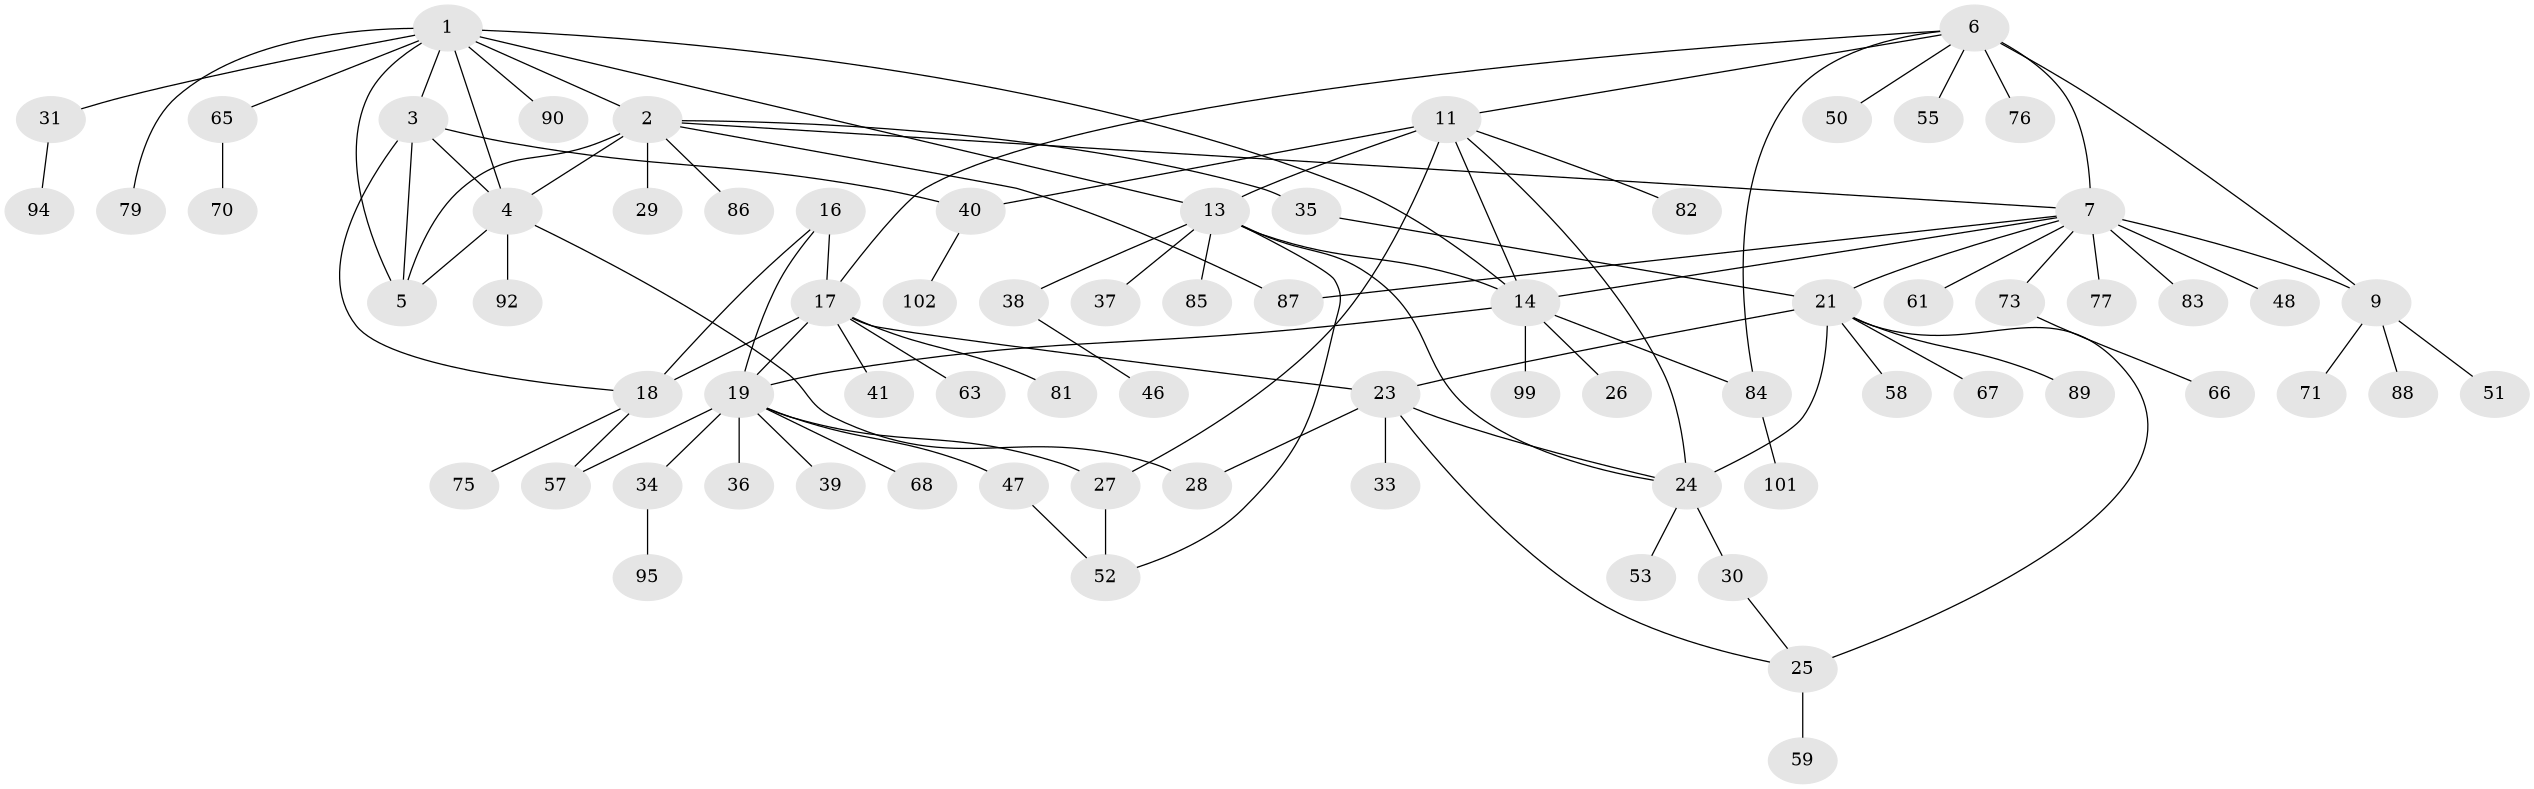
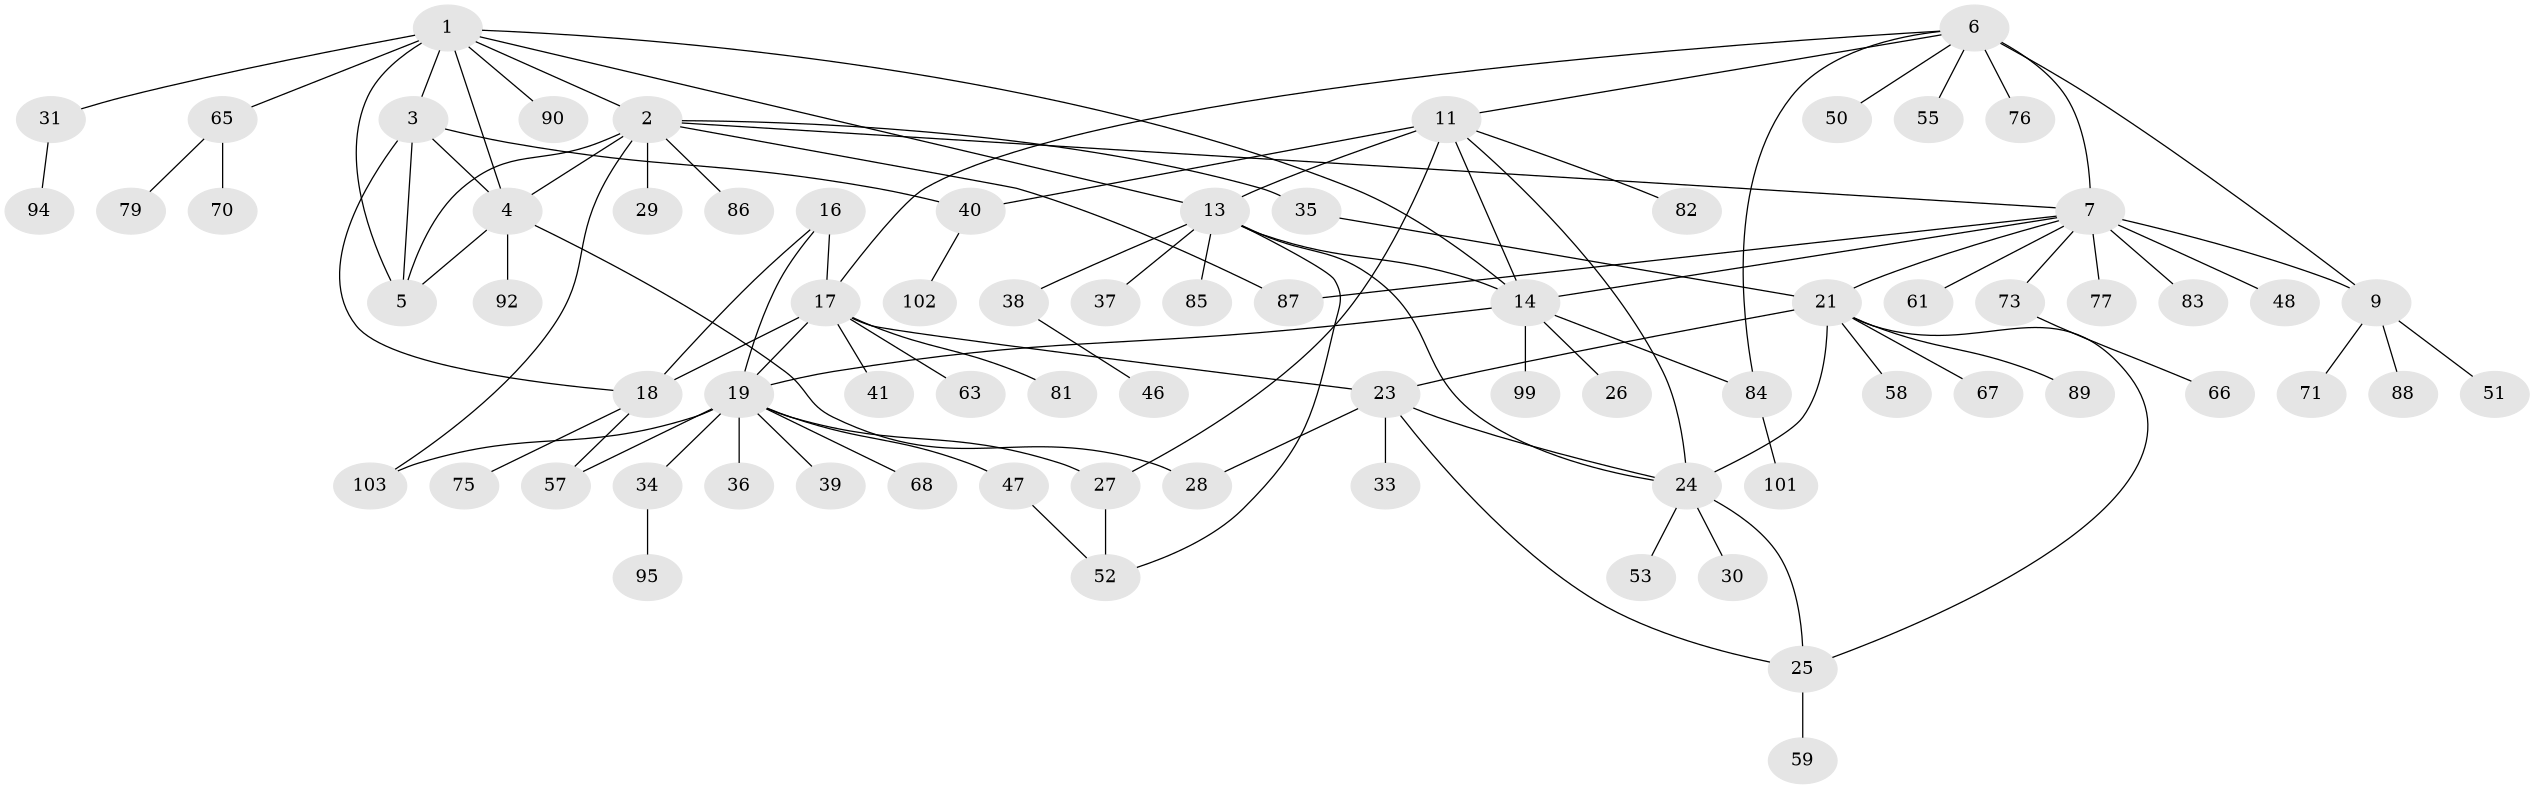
edge "1" -- "79": now "65" -- "79"
node "103": added
edge "30" -- "25": now "24" -- "25"
